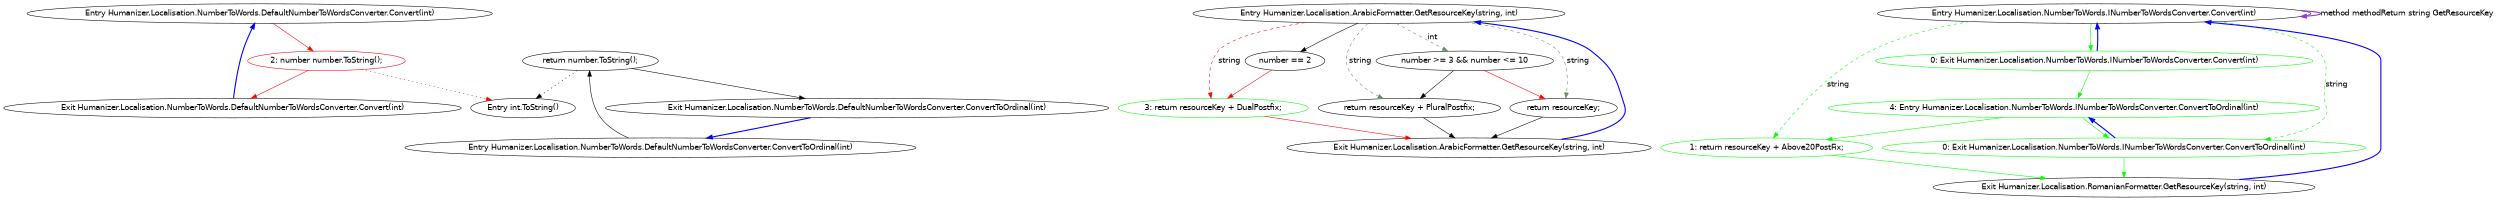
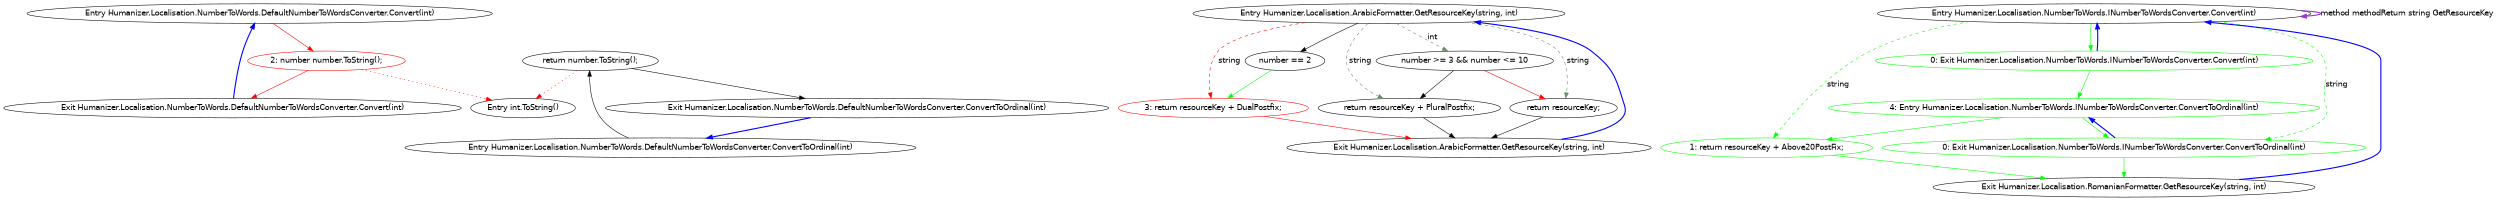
edge "return number.ToString();" -> "Entry int.ToString()": color black -> red
edge "number == 2" -> "3: return resourceKey + DualPostfix;": color red -> green
node "3: return resourceKey + DualPostfix;": color green -> red
